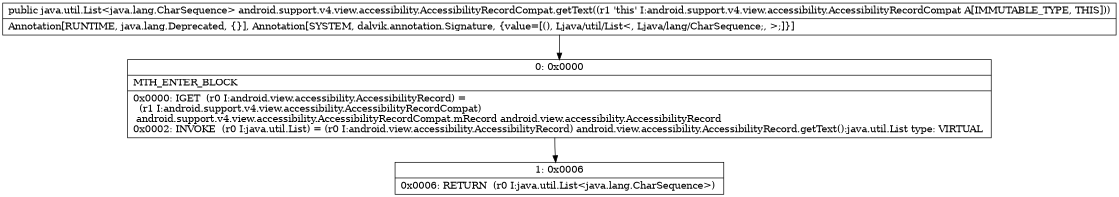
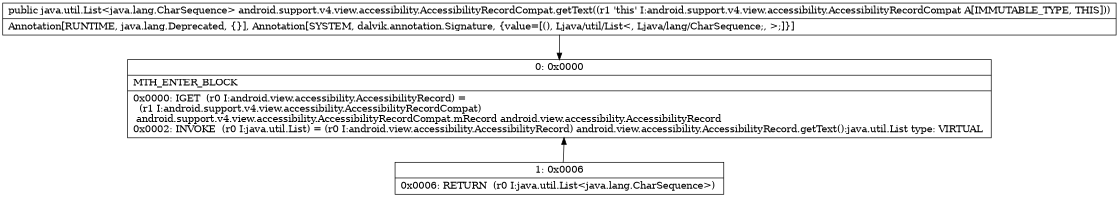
edge "0: 0x0000" -> "1: 0x0006": reversed
